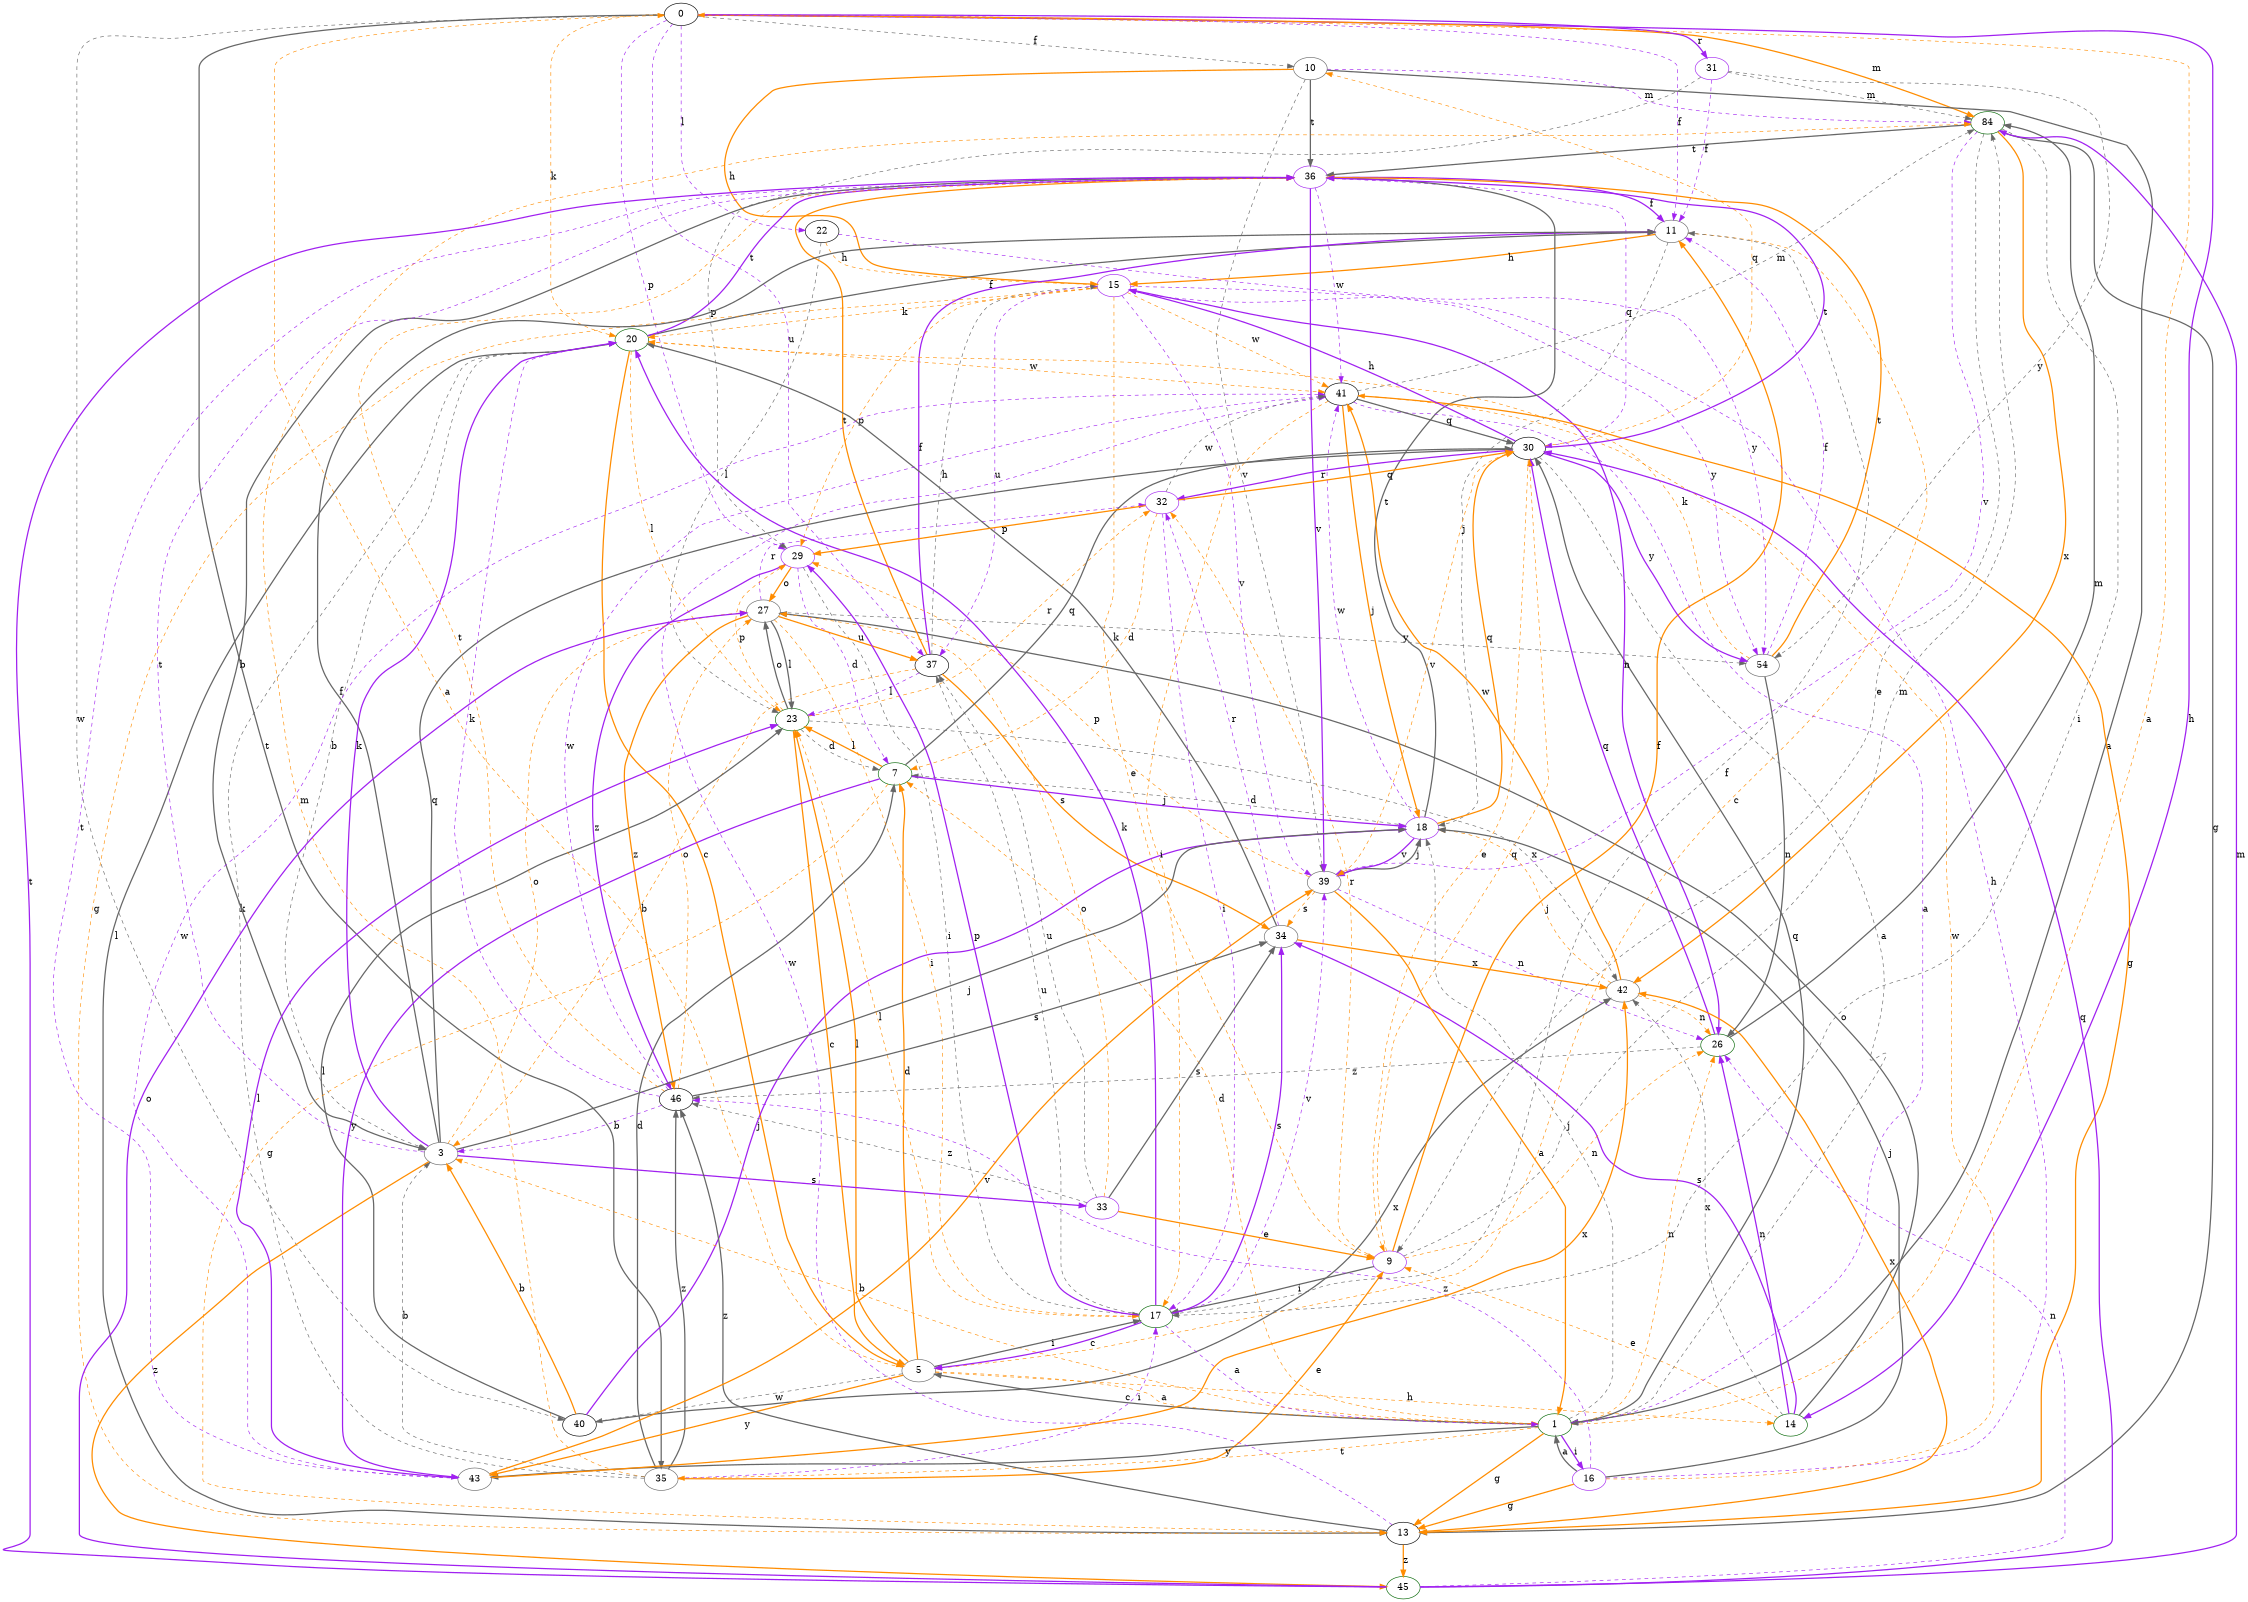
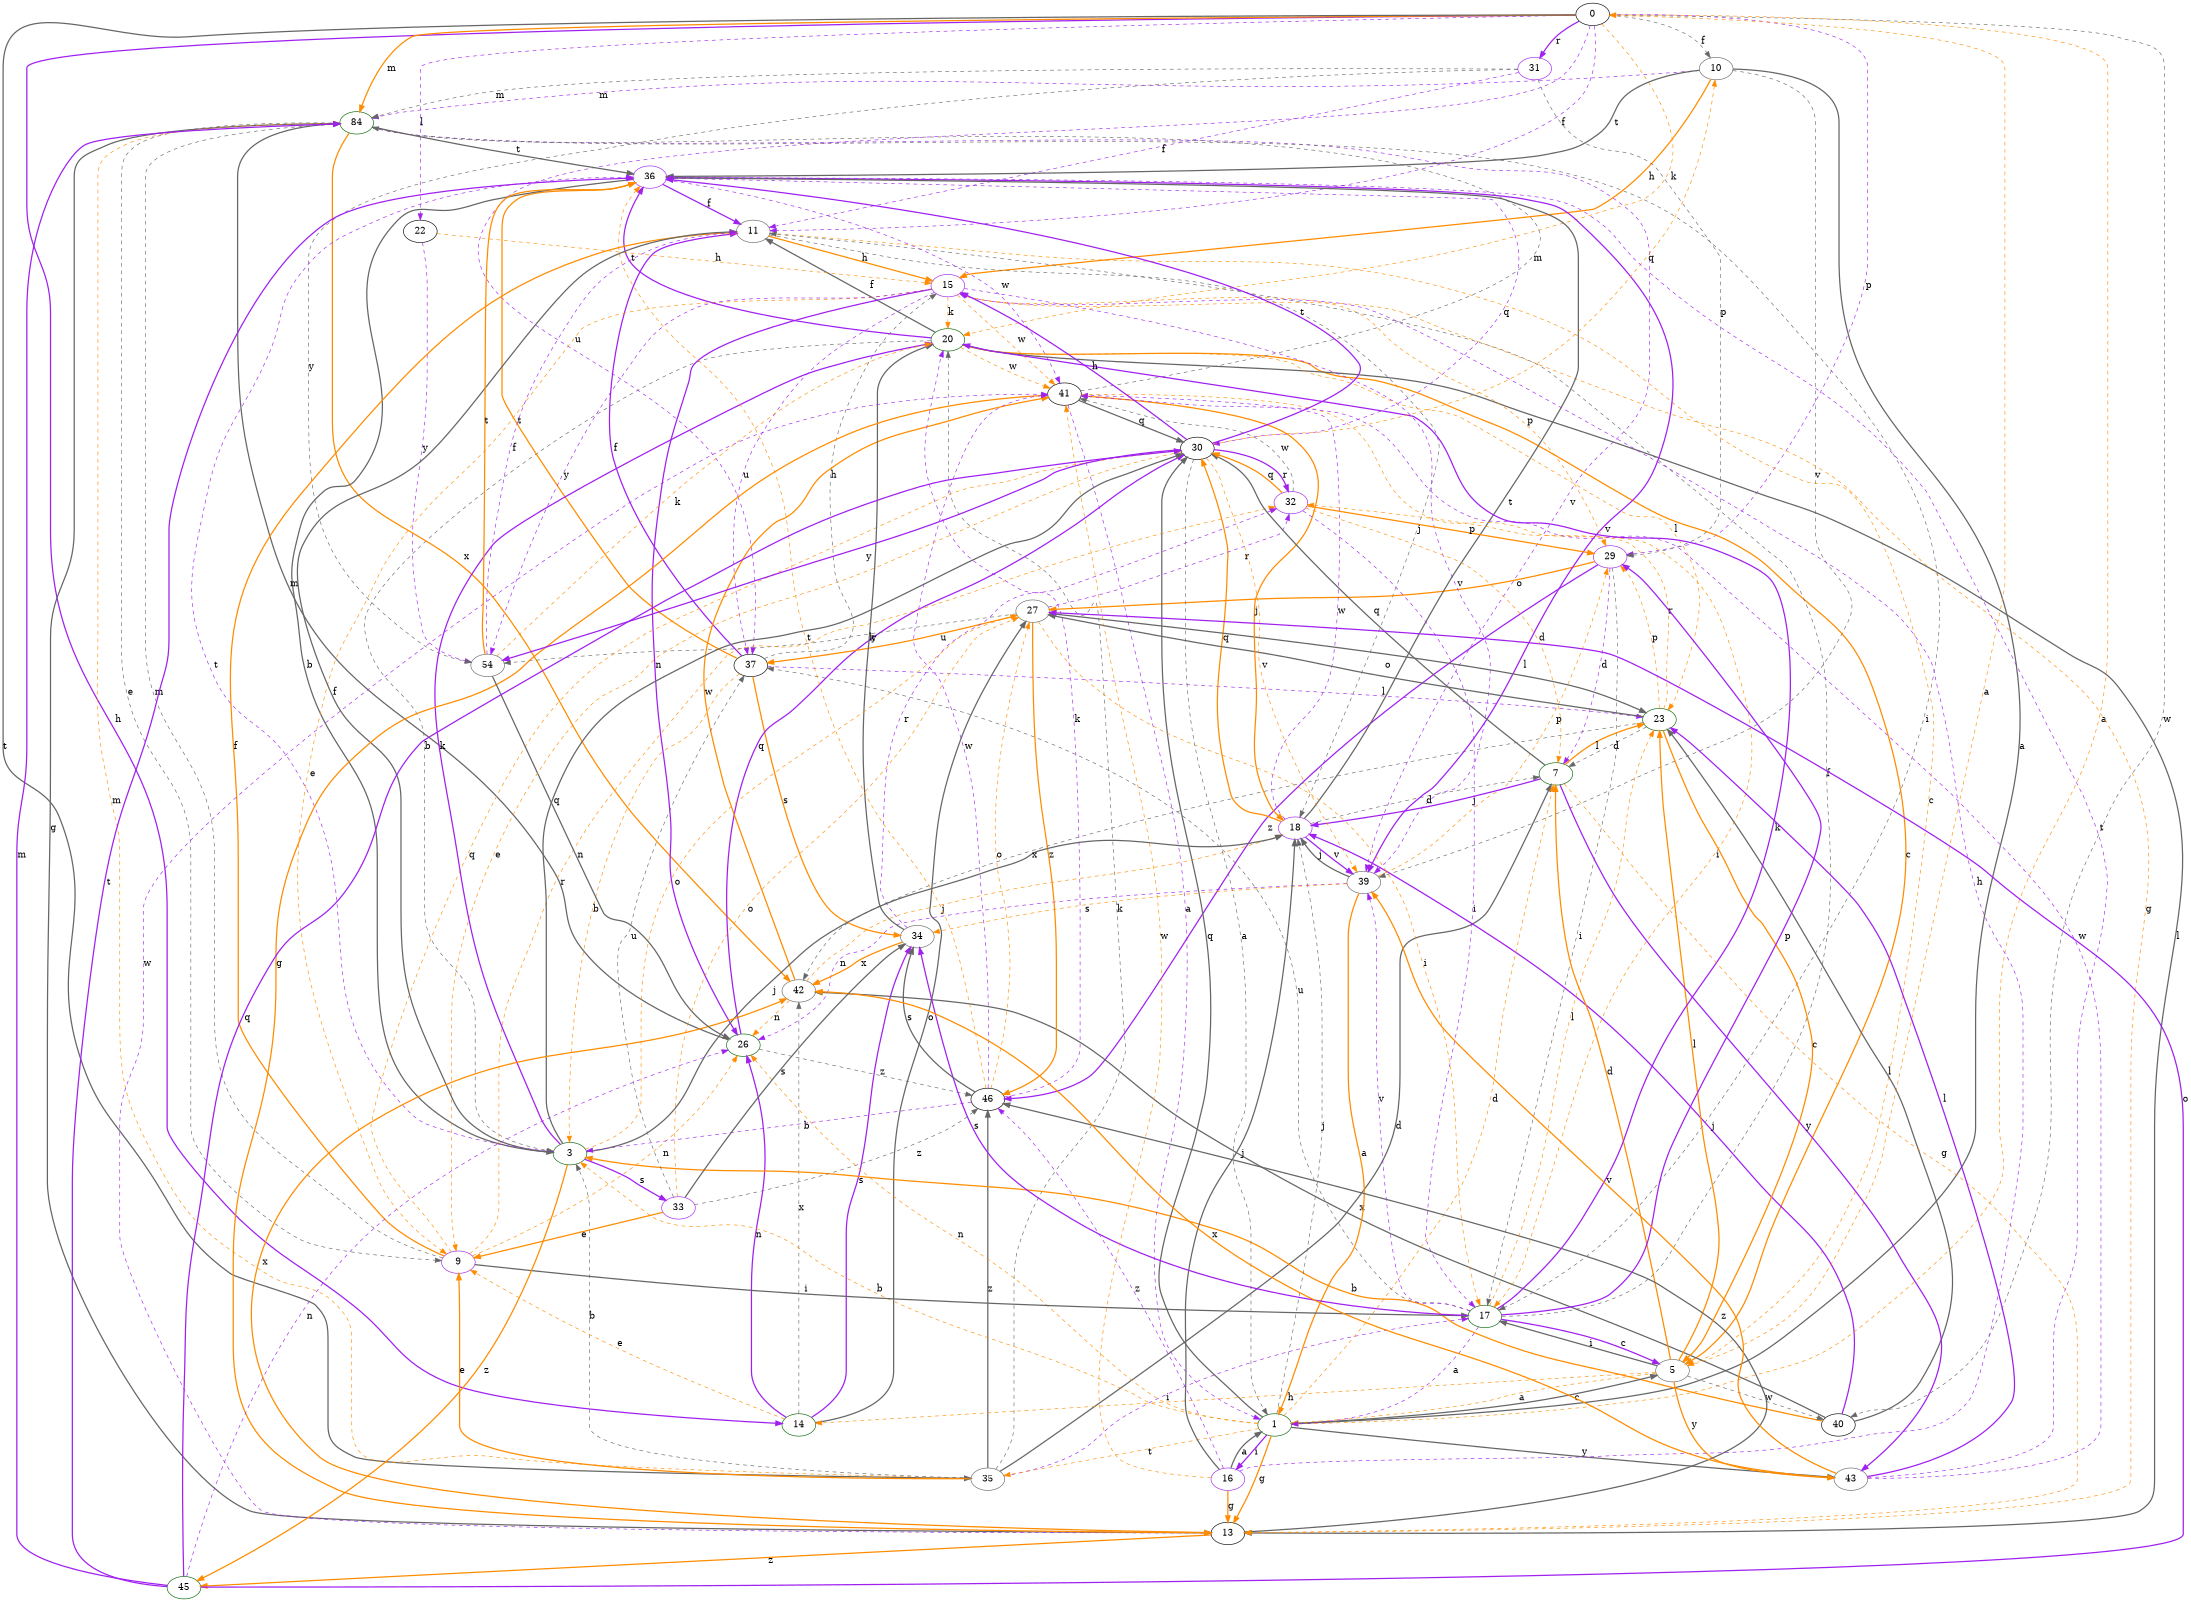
edge "22" -> "23": removed, label "l"
node "3": color gray40 -> darkgreen
